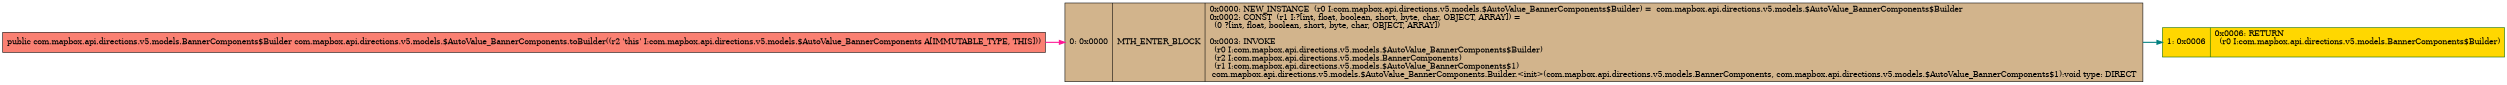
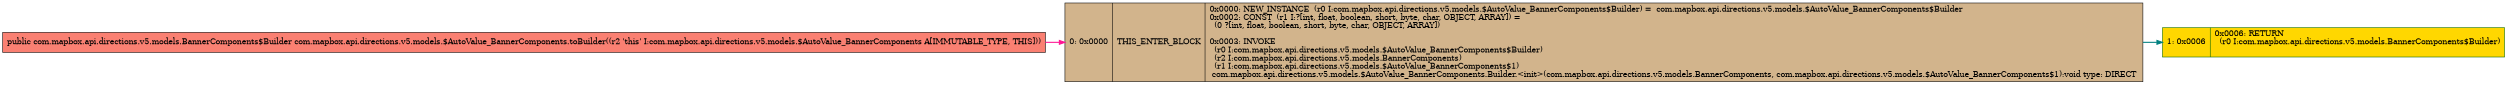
node "0: 0x0000": text "MTH_ENTER_BLOCK" -> "THIS_ENTER_BLOCK"
